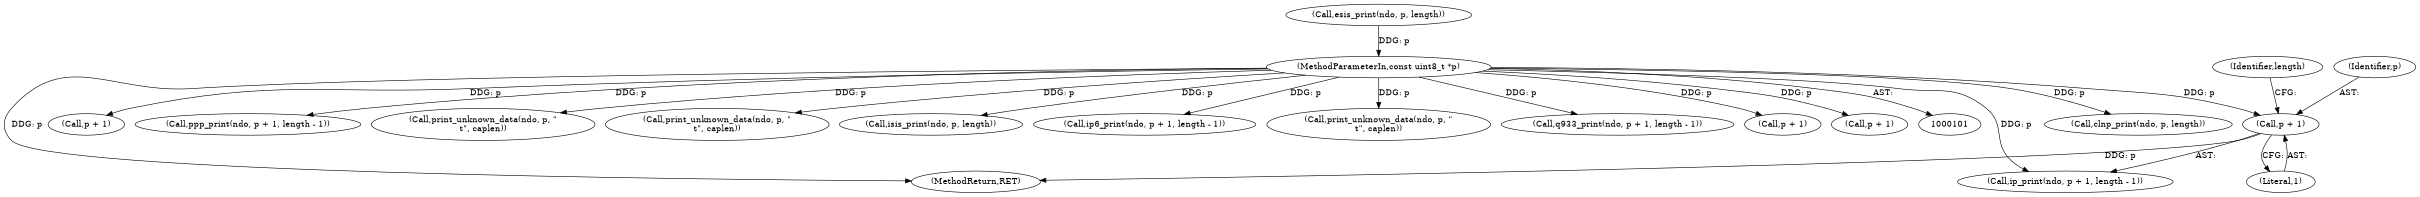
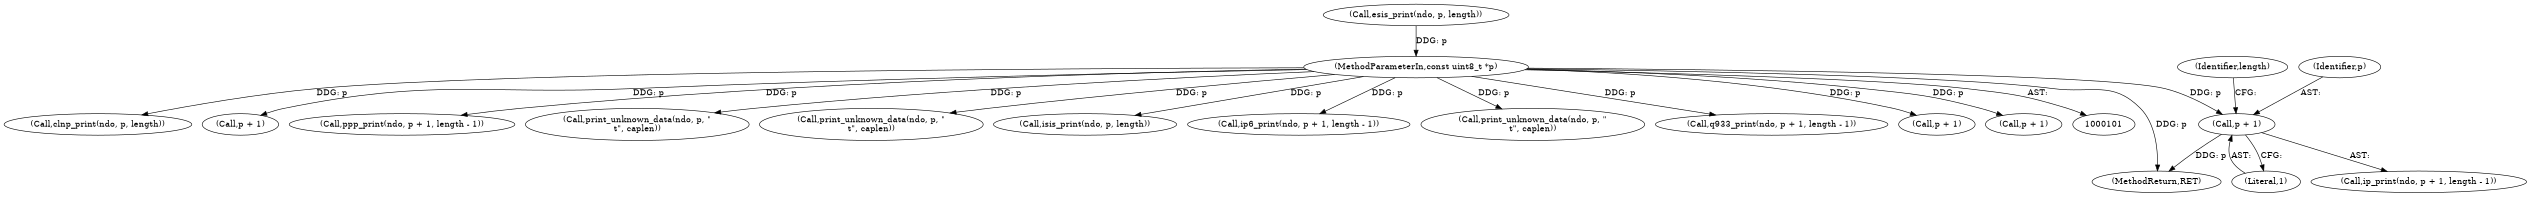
edge "(MethodParameterIn,const uint8_t *p)" -> "(Call,ip_print(ndo, p + 1, length - 1))": removed, label "DDG: p"
